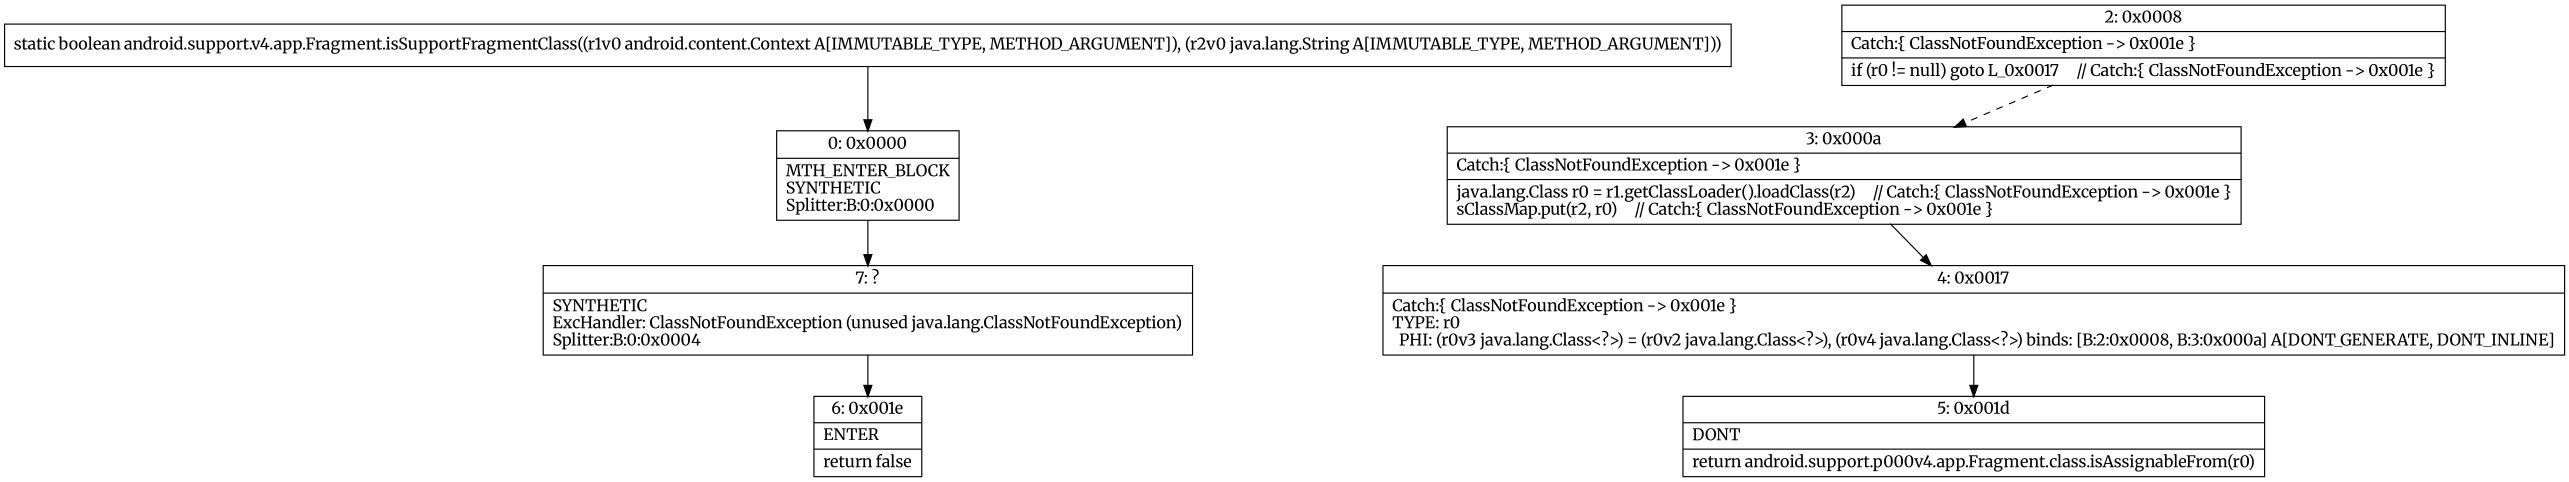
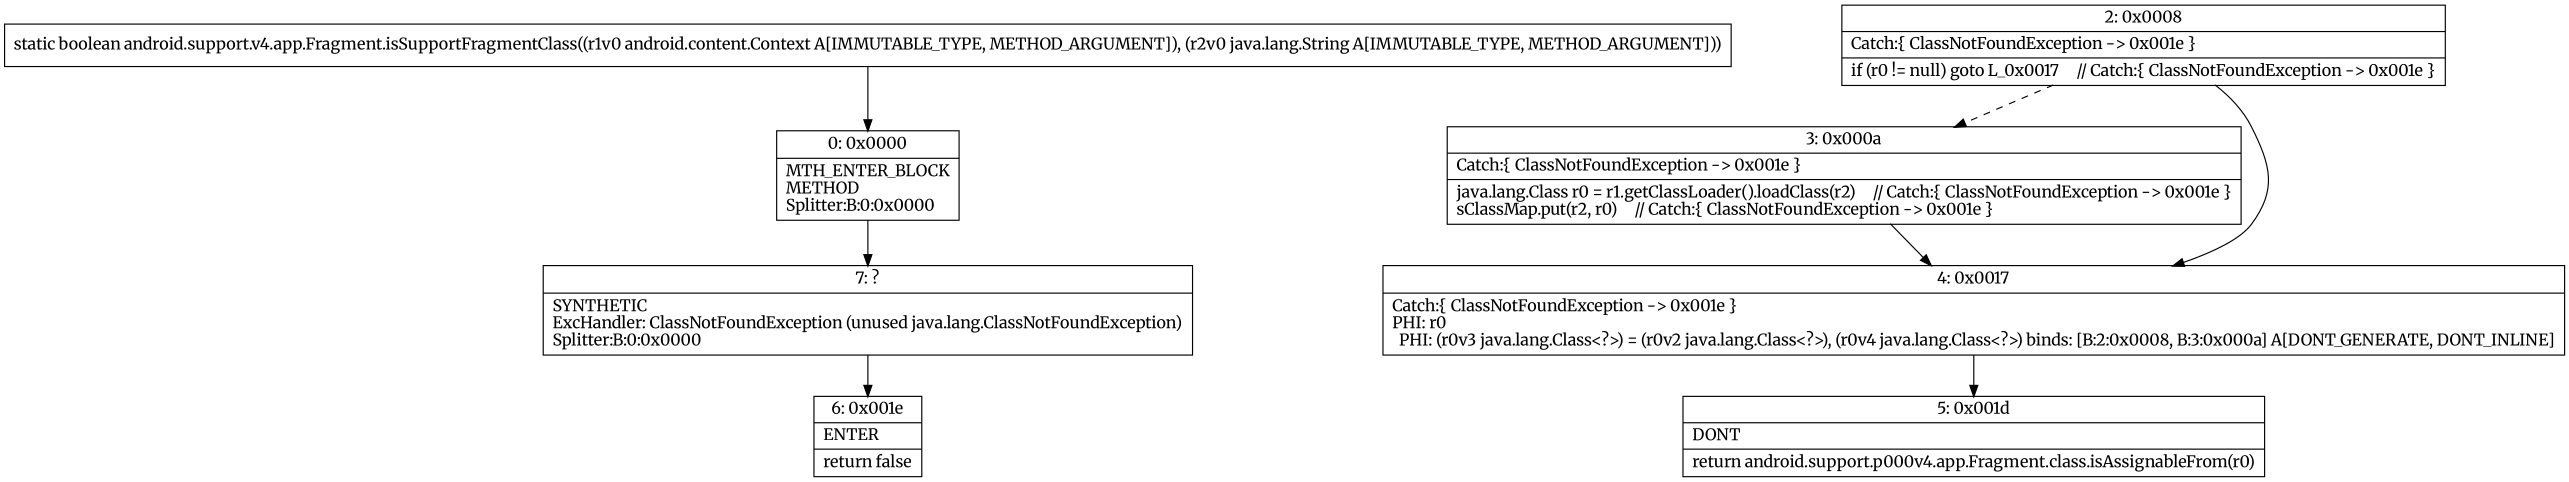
edge "2: 0x0008" -> "4: 0x0017": added
node "0: 0x0000": text "SYNTHETIC" -> "METHOD"
node "4: 0x0017": text "TYPE: r0" -> "PHI: r0"
node "7: ?": text "Splitter:B:0:0x0004" -> "Splitter:B:0:0x0000"
